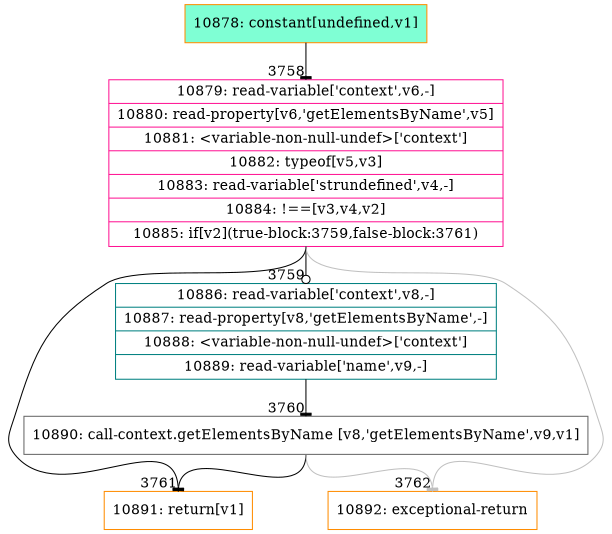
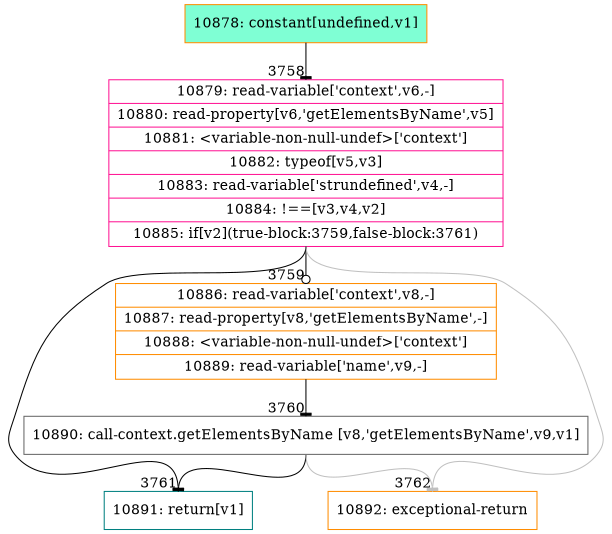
node "10886: read-variable['context',v8,-]": color teal -> darkorange
node "10891: return[v1]": color darkorange -> teal
